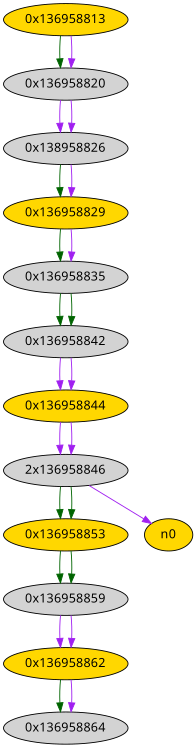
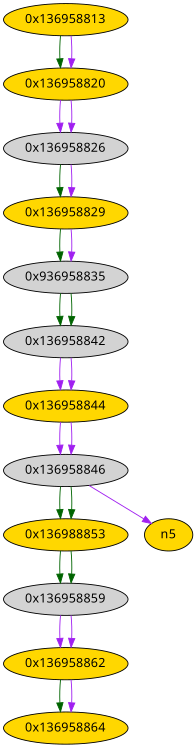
node "0x136958820": fillcolor lightgrey -> gold
node "0x138958826": label "0x138958826" -> "0x136958826"
node "0x136958835": label "0x136958835" -> "0x936958835"
node "2x136958846": label "2x136958846" -> "0x136958846"
node "0x136958853": label "0x136958853" -> "0x136988853"
node "n0": label "n0" -> "n5"
node "0x136958864": fillcolor lightgrey -> gold
